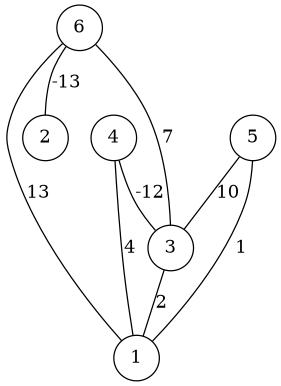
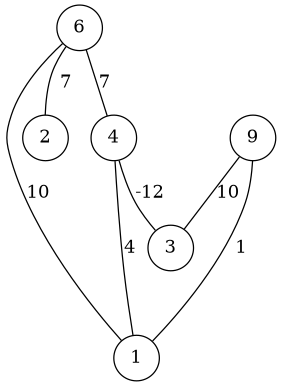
edge "6" -- "2": label "-13" -> "7"
edge "6" -- "3": now "6" -- "4"
node "5": label "5" -> "9"
edge "6" -- "1": label "13" -> "10"
edge "3" -- "1": removed, label "2"
